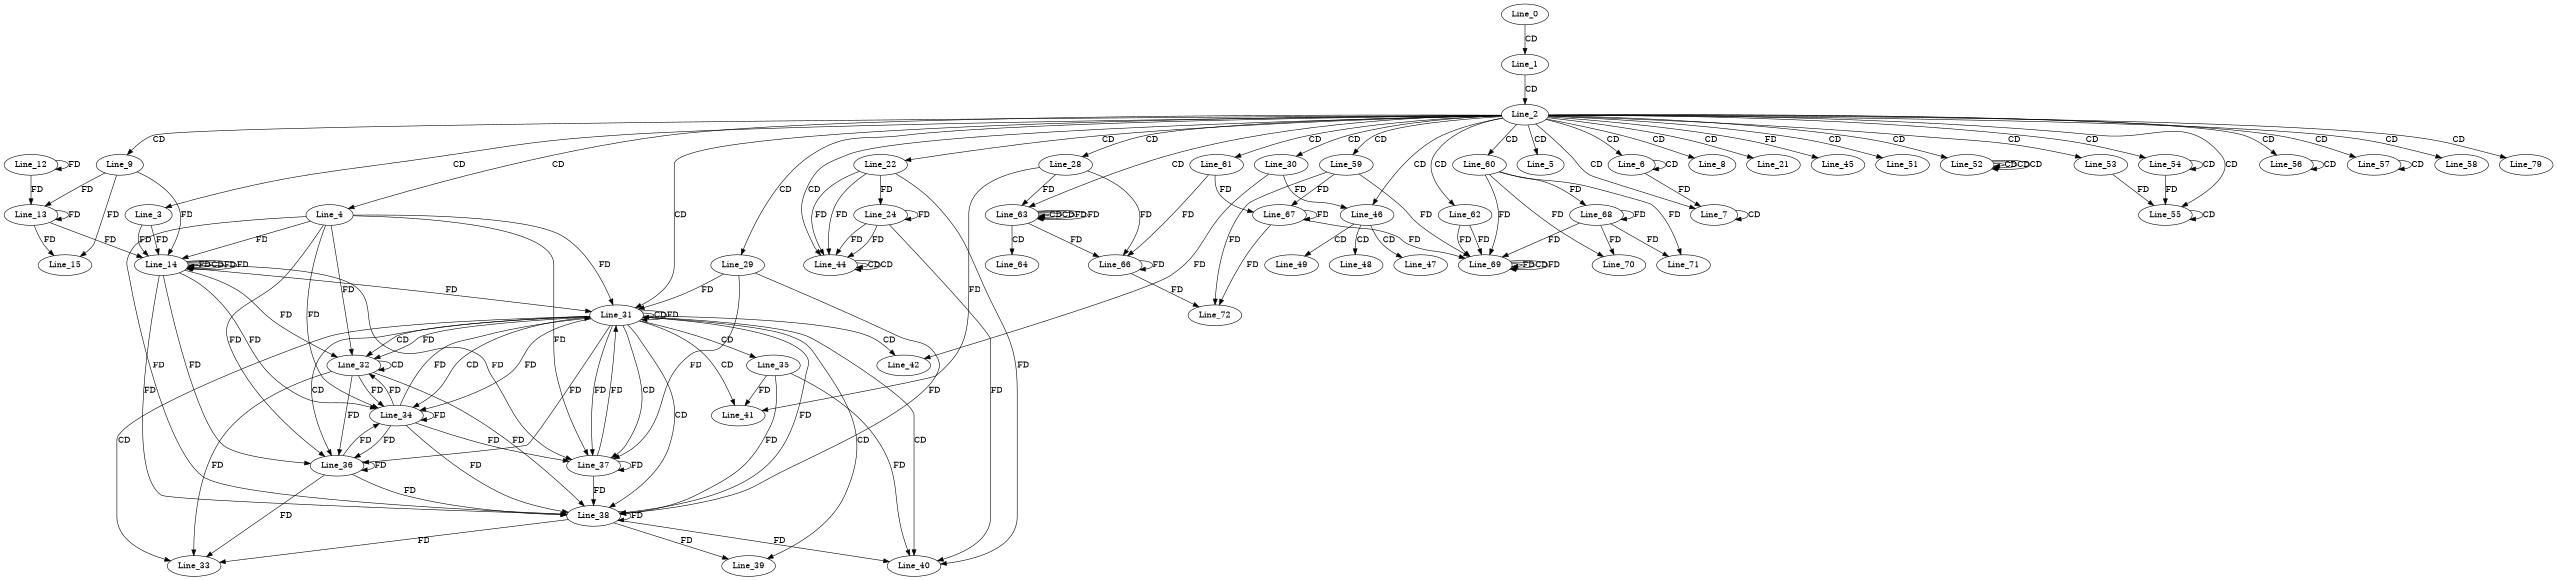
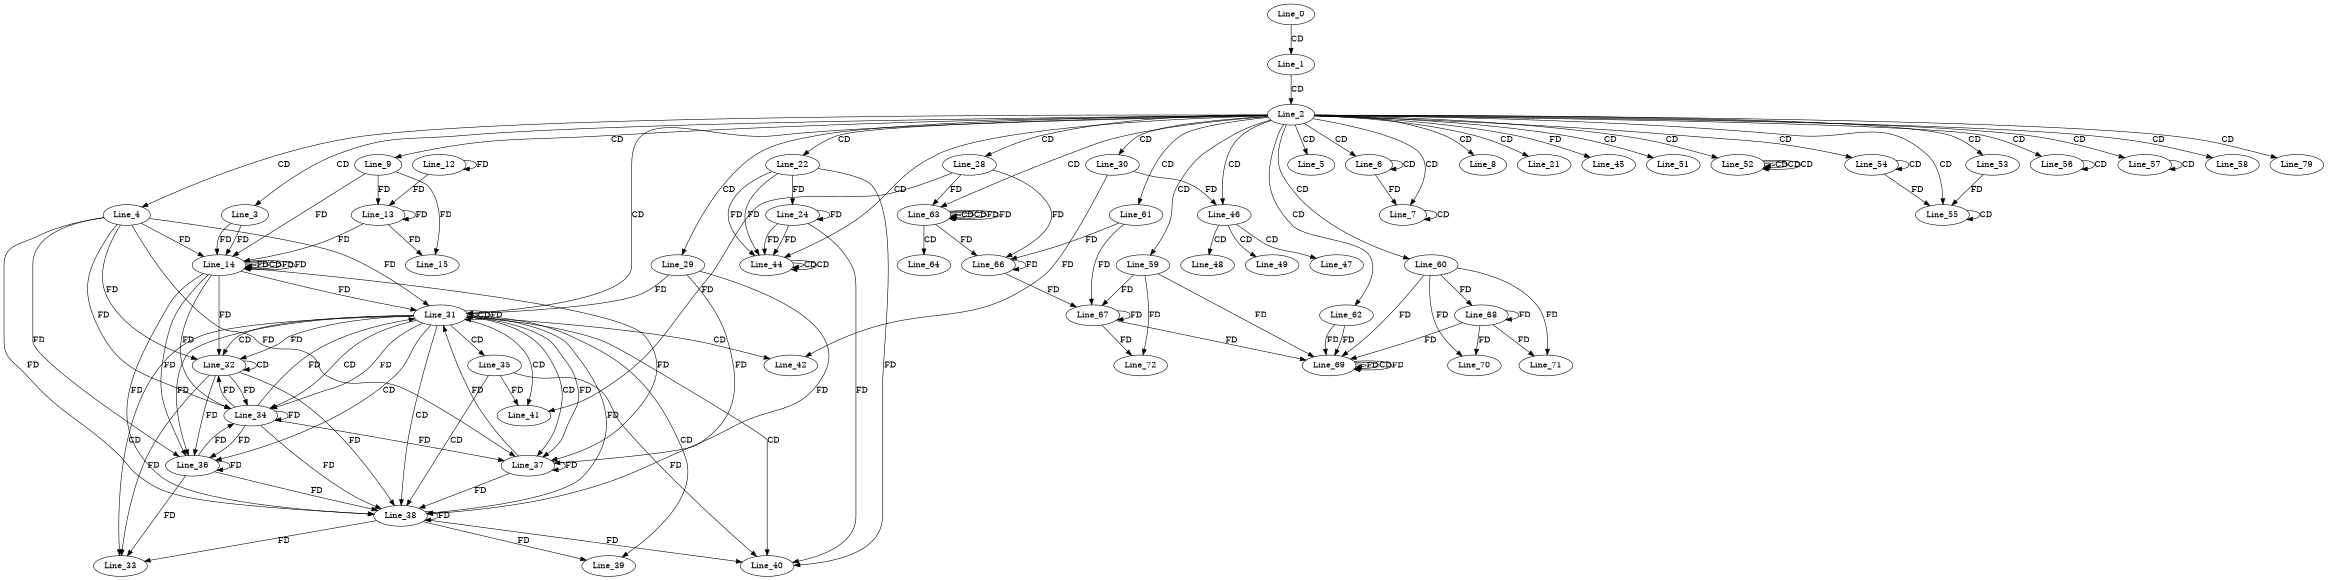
edge "Line_66" -> "Line_72": now "Line_66" -> "Line_67"
edge "Line_35" -> "Line_38": label "FD" -> "CD"
